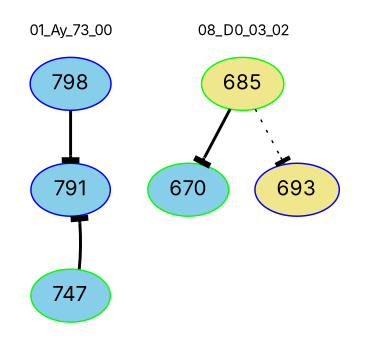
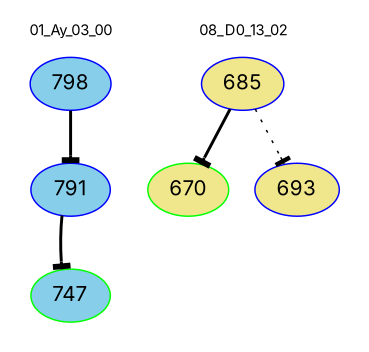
cluster "01_Ay_73_00": label "01_Ay_73_00" -> "01_Ay_03_00"
cluster "08_D0_03_02": label "08_D0_03_02" -> "08_D0_13_02"
node "685": color green -> blue
node "670": fillcolor skyblue -> khaki
edge "747" -> "791": reversed
